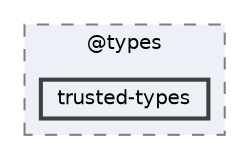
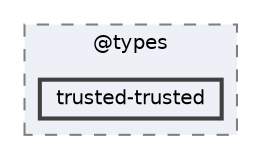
node "trusted-types": label "trusted-types" -> "trusted-trusted"
